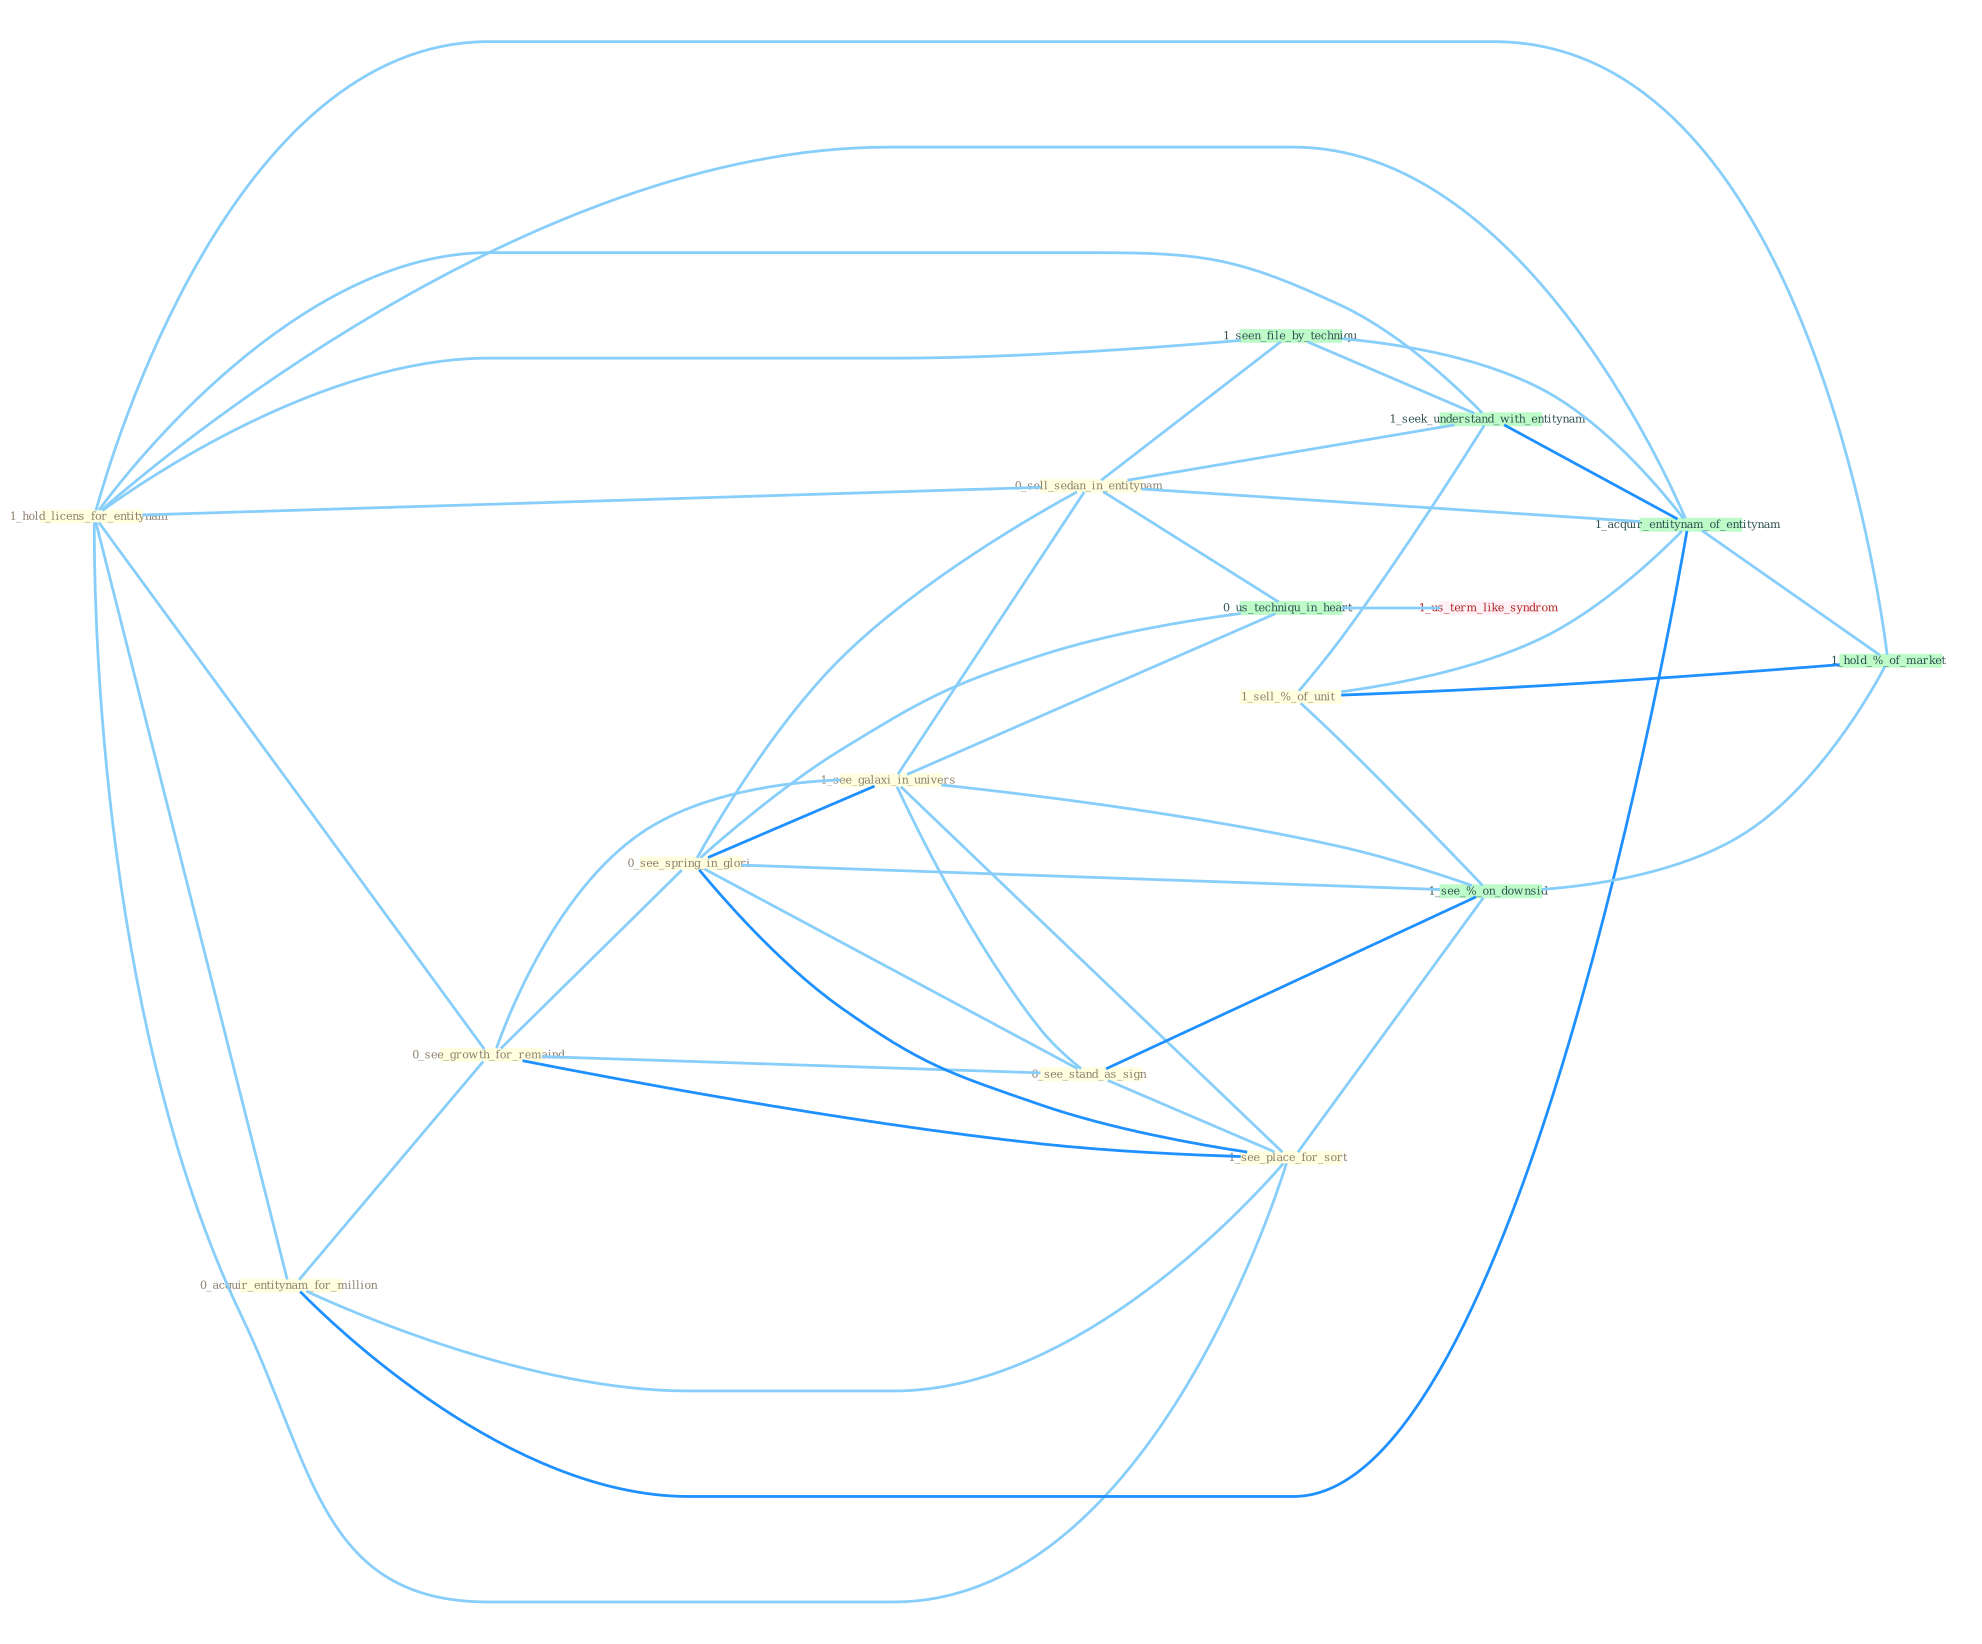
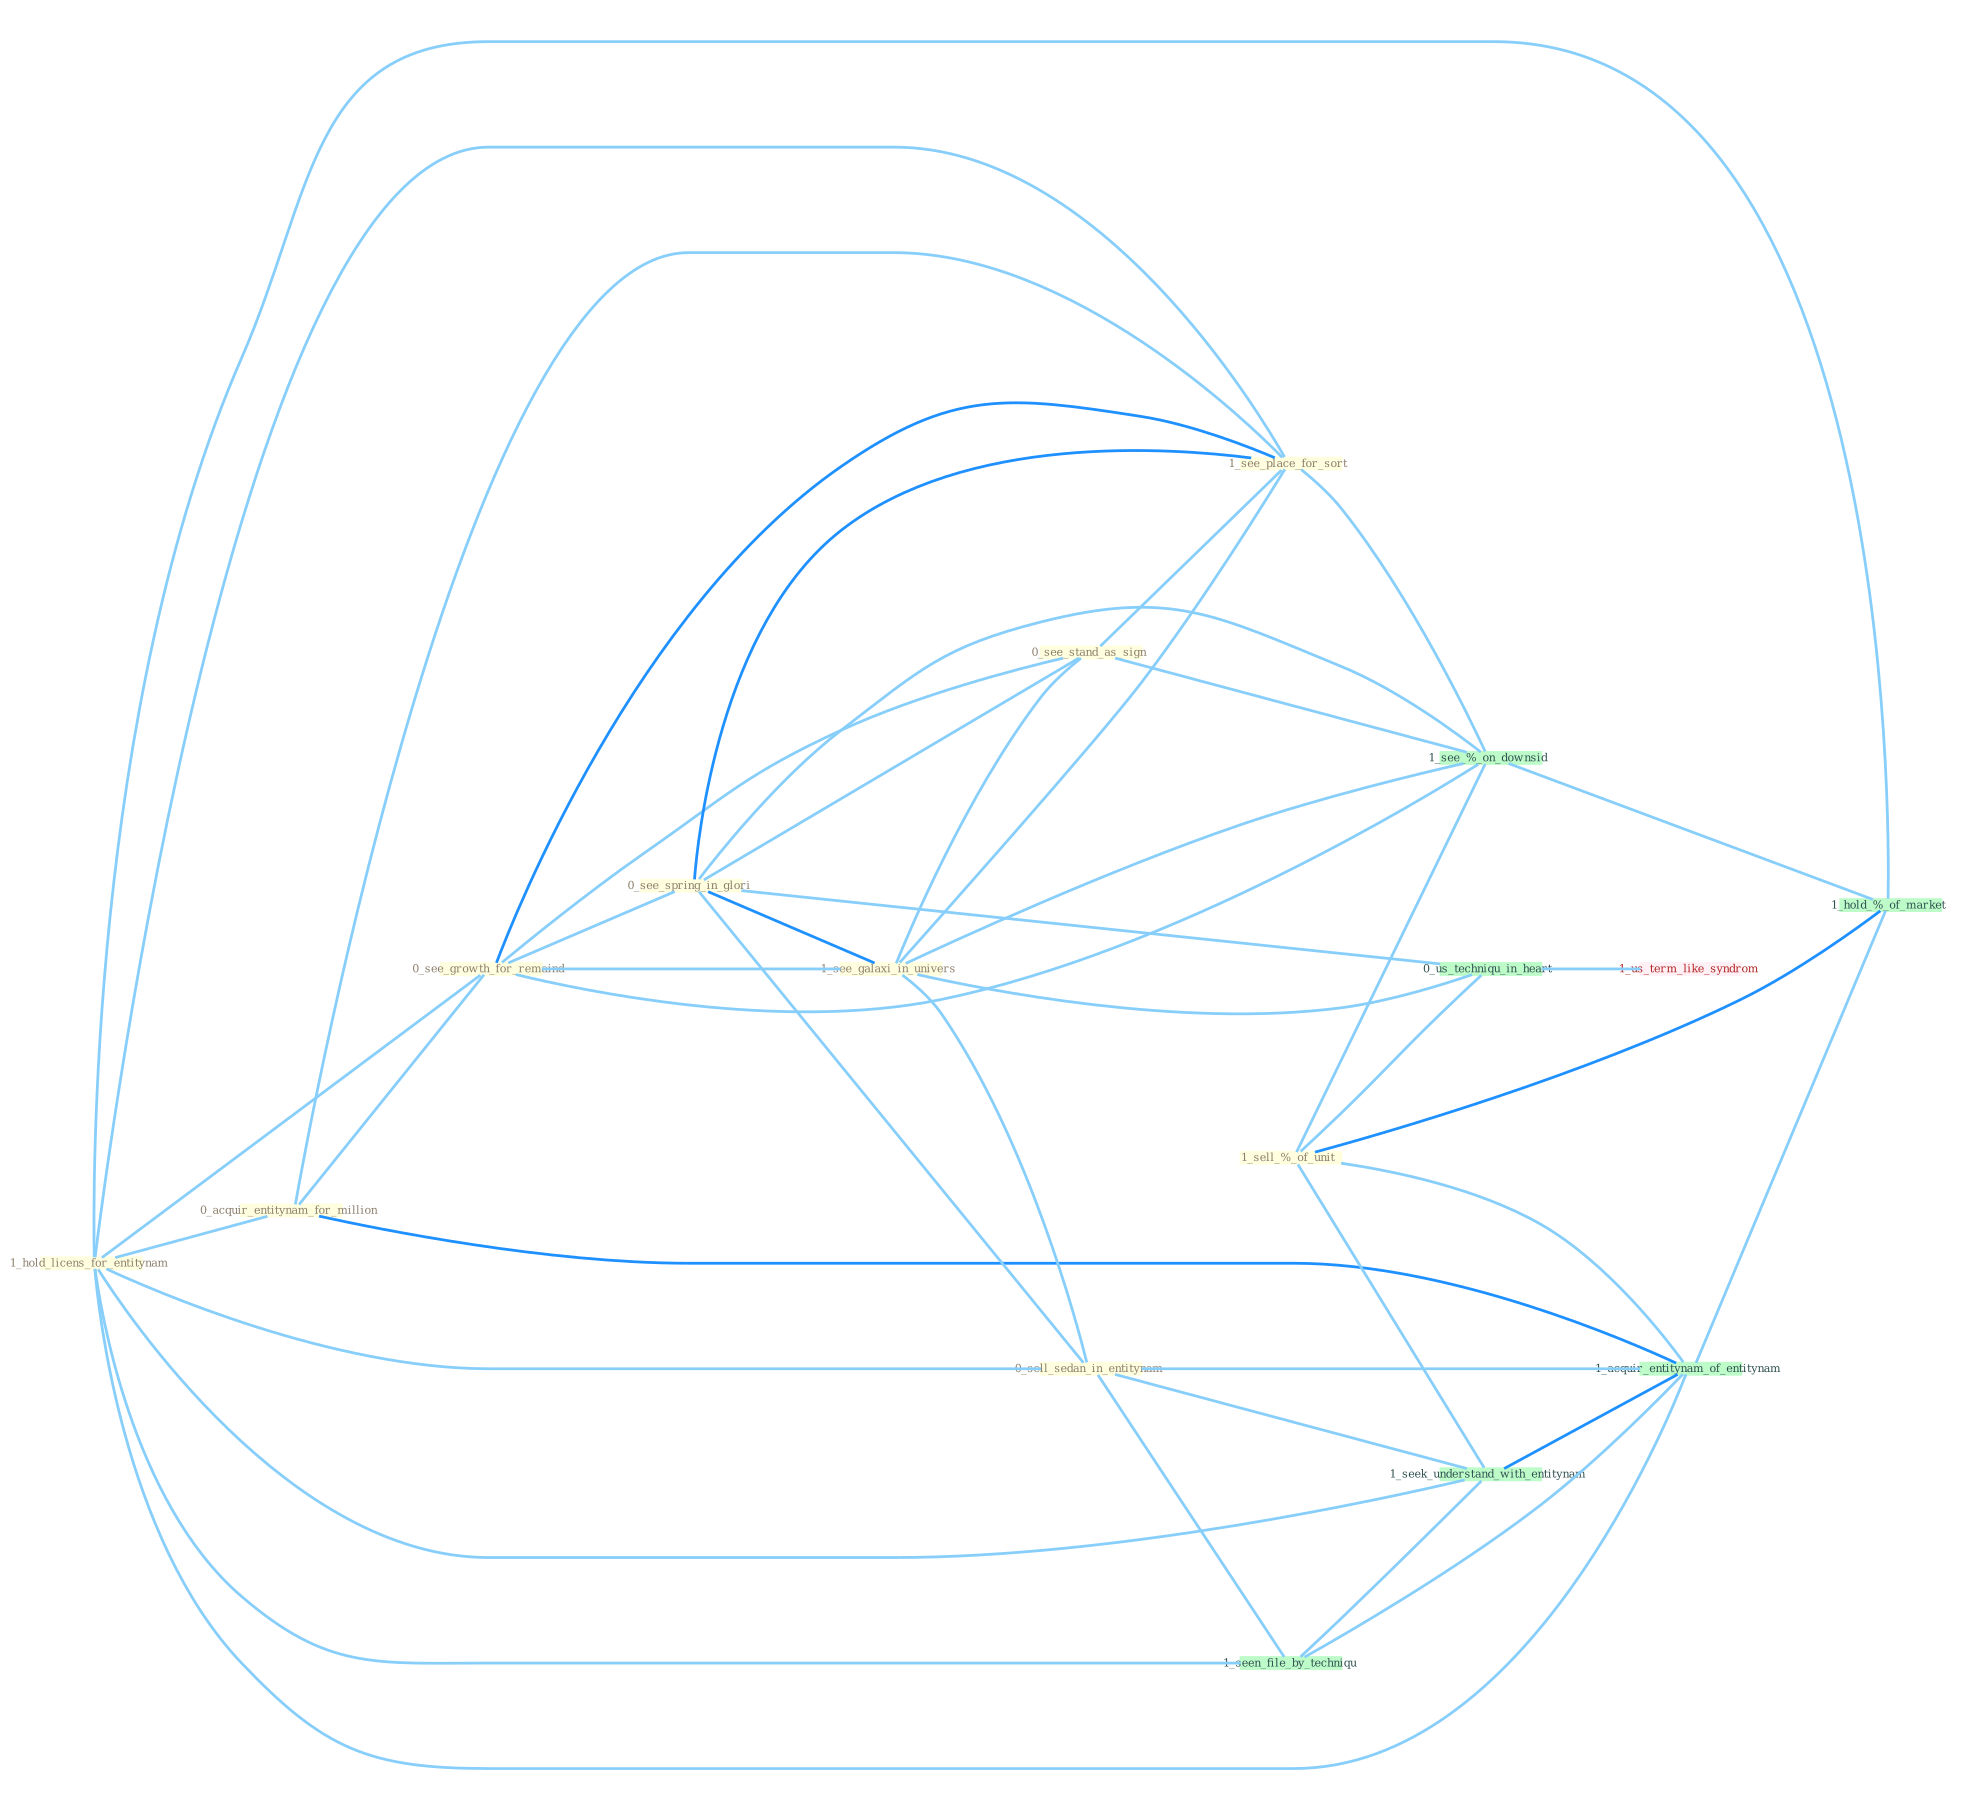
edge "0_sell_sedan_in_entitynam" -- "0_us_techniqu_in_heart": now "1_sell_%_of_unit" -- "0_us_techniqu_in_heart"
edge "1_see_%_on_downsid" -- "0_see_growth_for_remaind": added
edge "1_see_%_on_downsid" -- "0_see_stand_as_sign": color #1e90ff -> #87cefa
